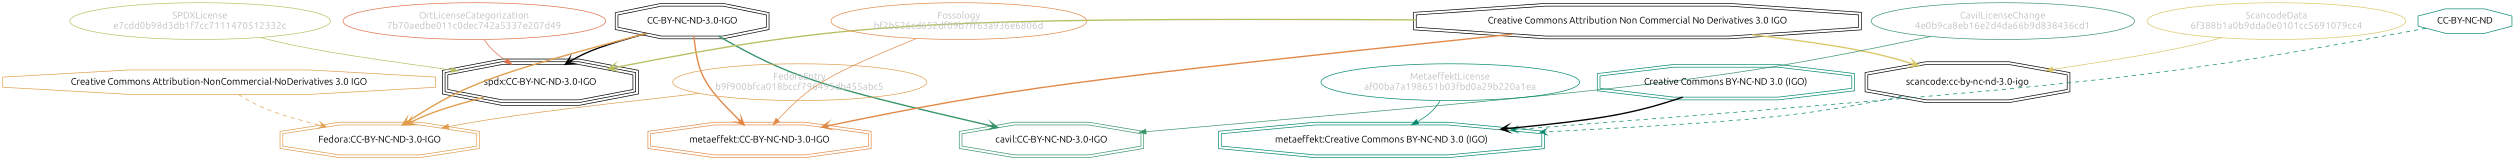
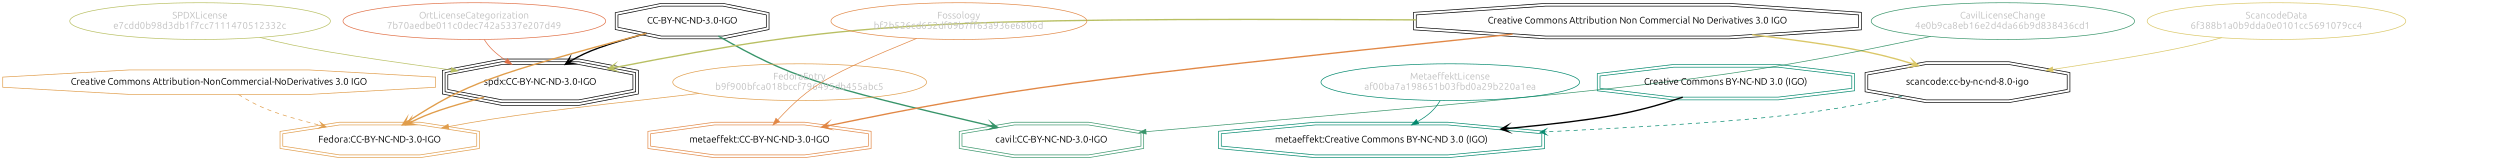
node "CC-BY-NC-ND": removed
node "scancode:cc-by-nc-nd-3.0-igo": label "scancode:cc-by-nc-nd-3.0-igo" -> "scancode:cc-by-nc-nd-8.0-igo"
edge "CC-BY-NC-ND-3.0-IGO" -> "metaeffekt:CC-BY-NC-ND-3.0-IGO": removed
